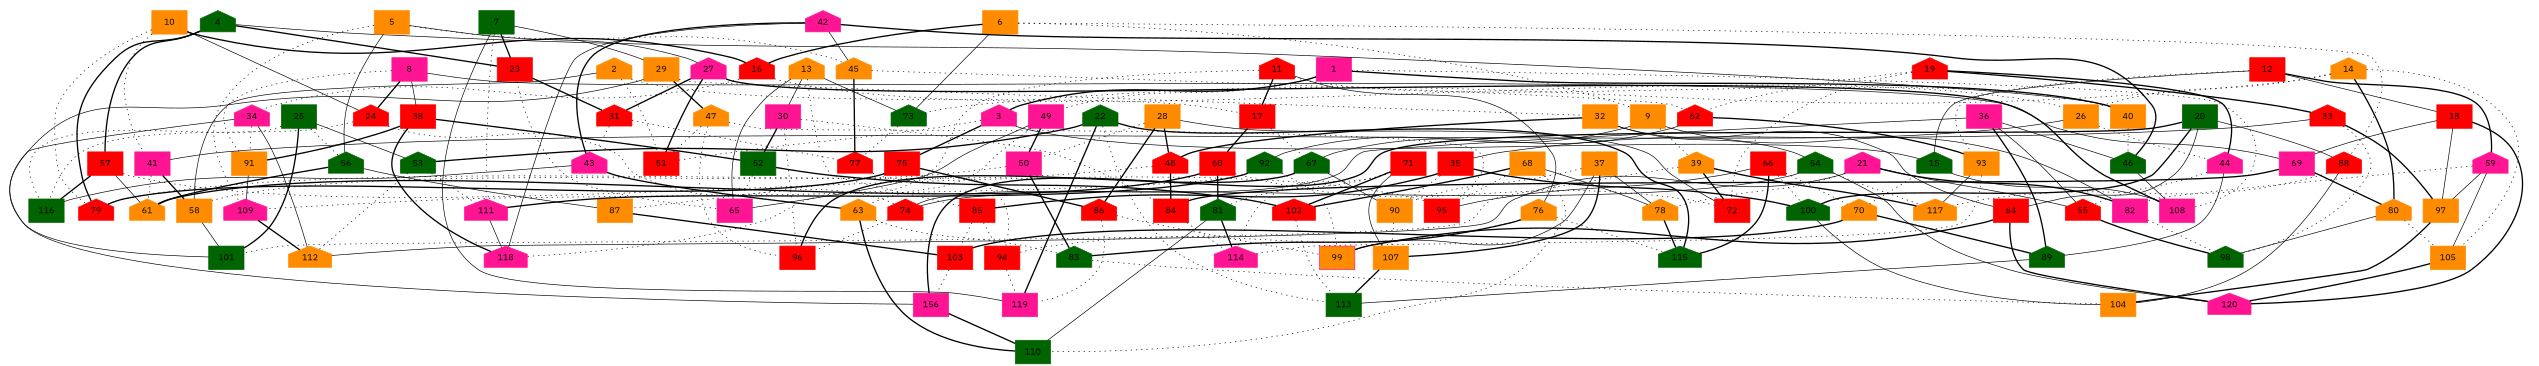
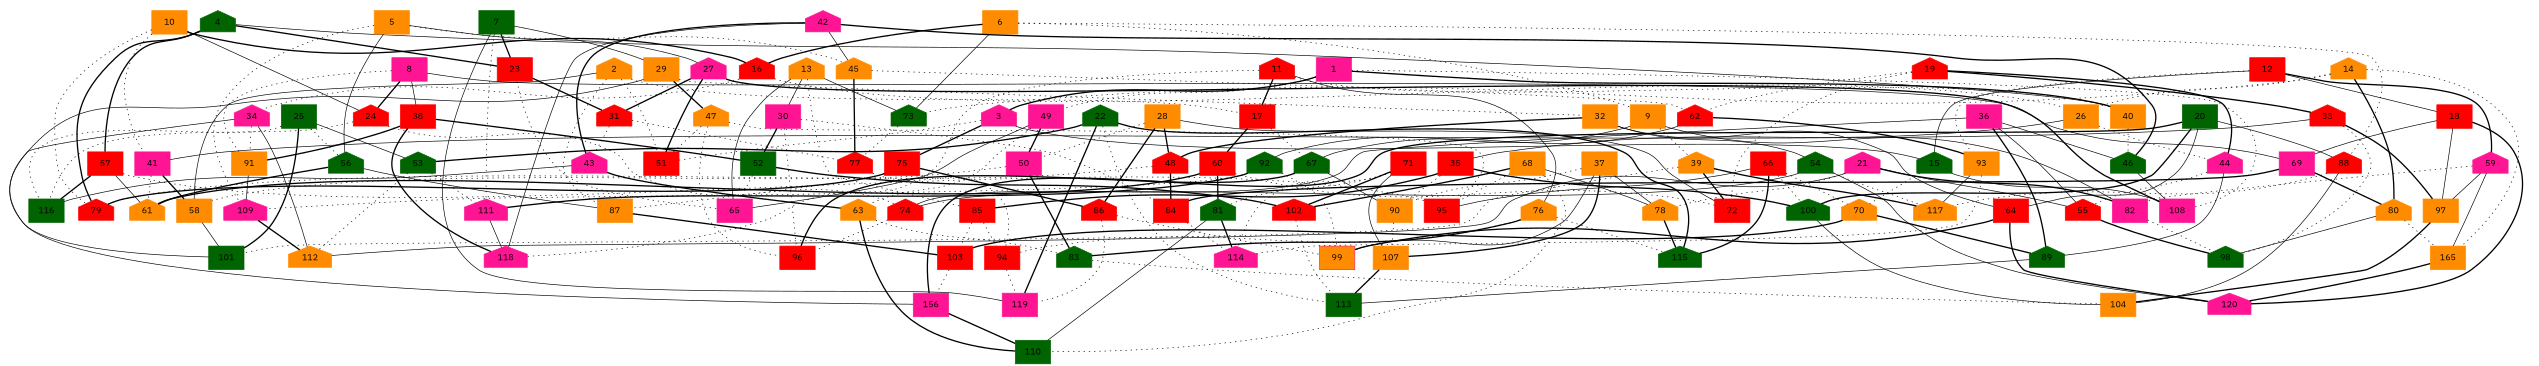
edge "2" -- "87": added
node "105": label "105" -> "165"
